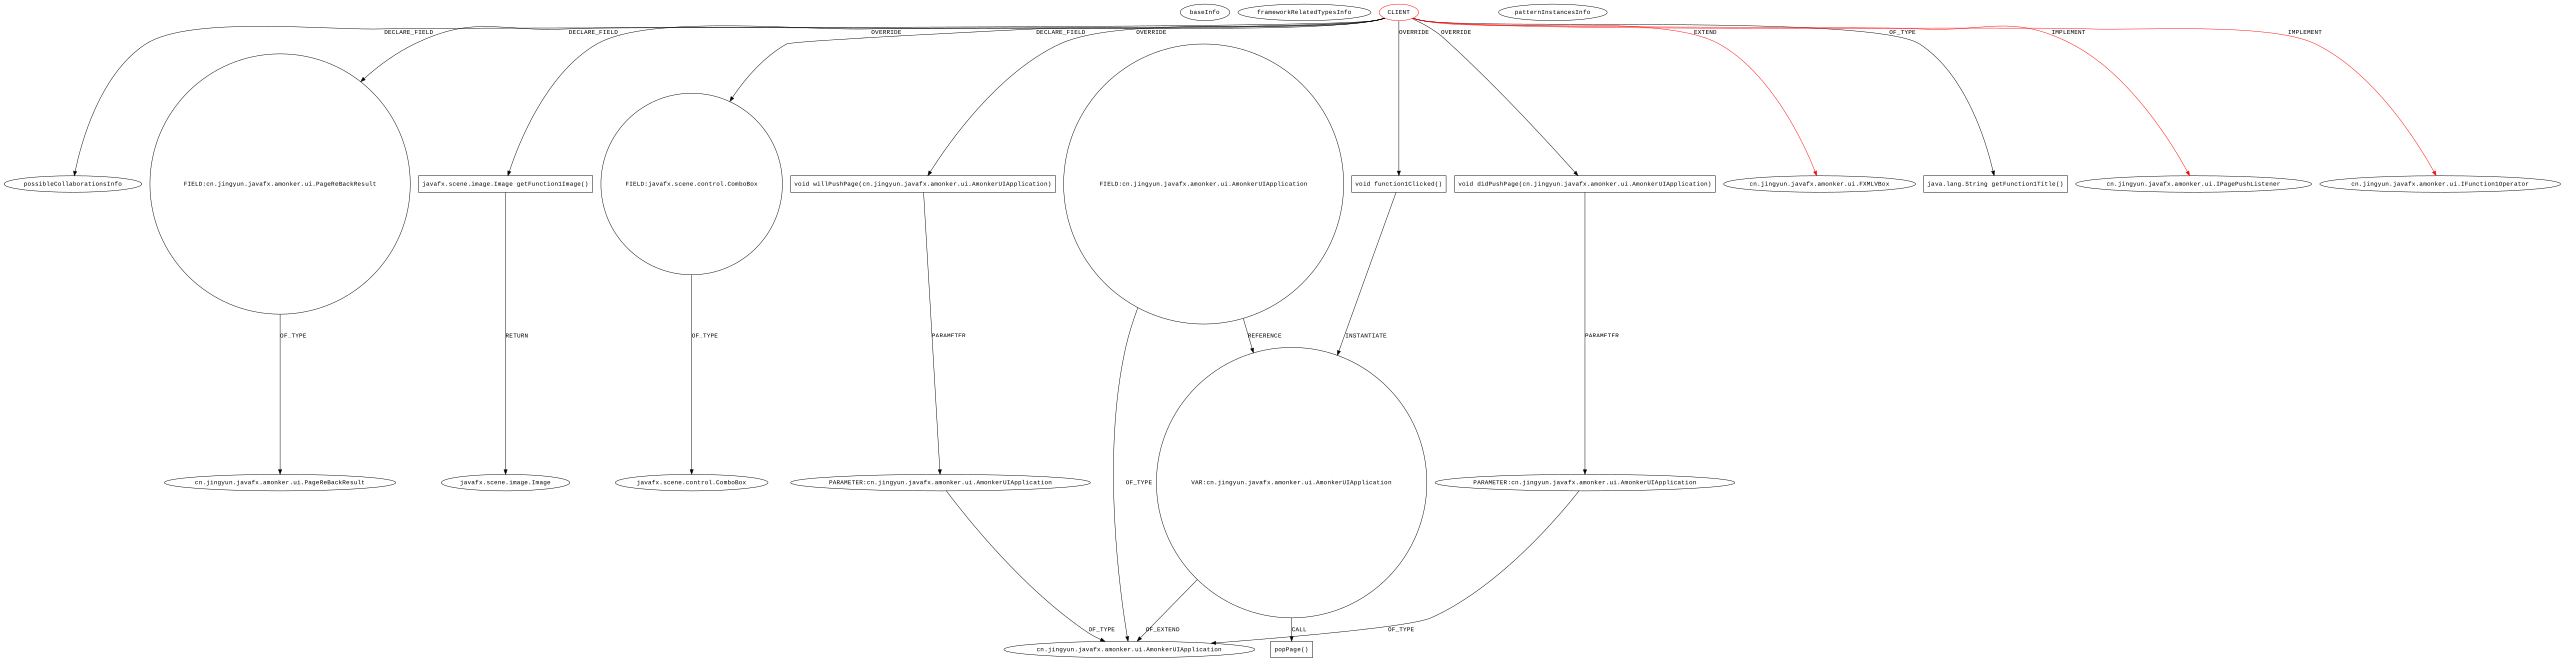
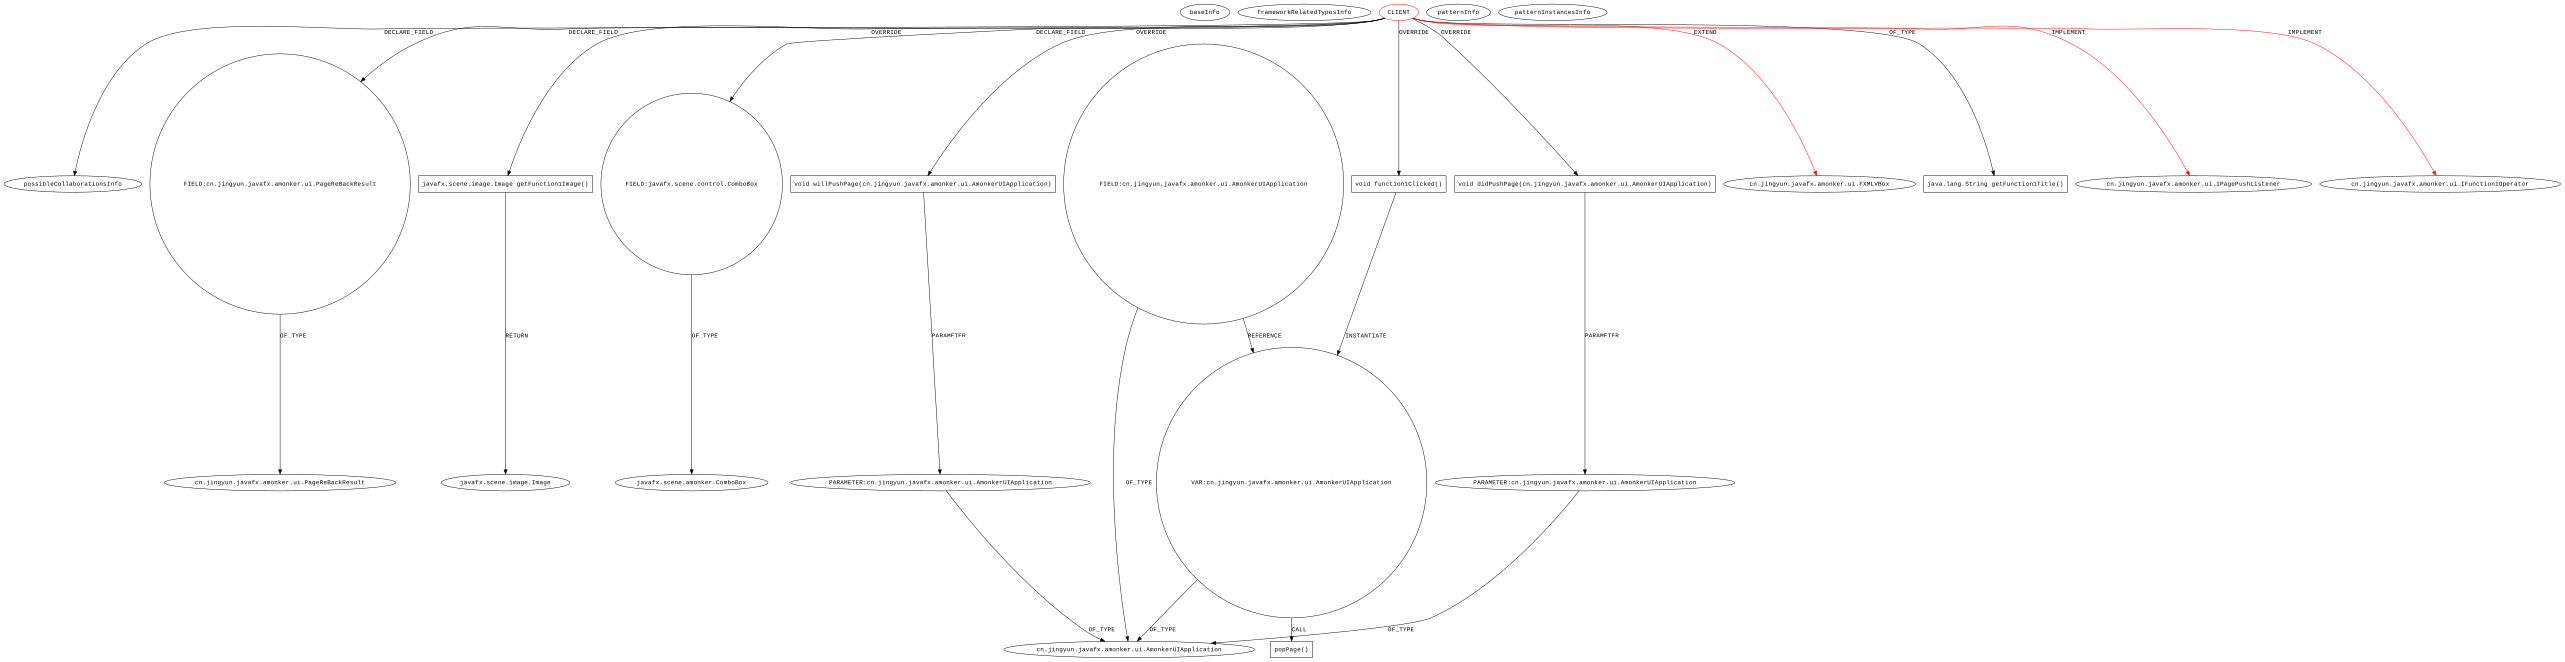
node "patternInfo": added
node "javafx.scene.control.ComboBox": label "javafx.scene.control.ComboBox" -> "javafx.scene.amonker.ComboBox"
edge "VAR:cn.jingyun.javafx.amonker.ui.AmonkerUIApplication" -> "cn.jingyun.javafx.amonker.ui.AmonkerUIApplication": label "OF_EXTEND" -> "OF_TYPE"
